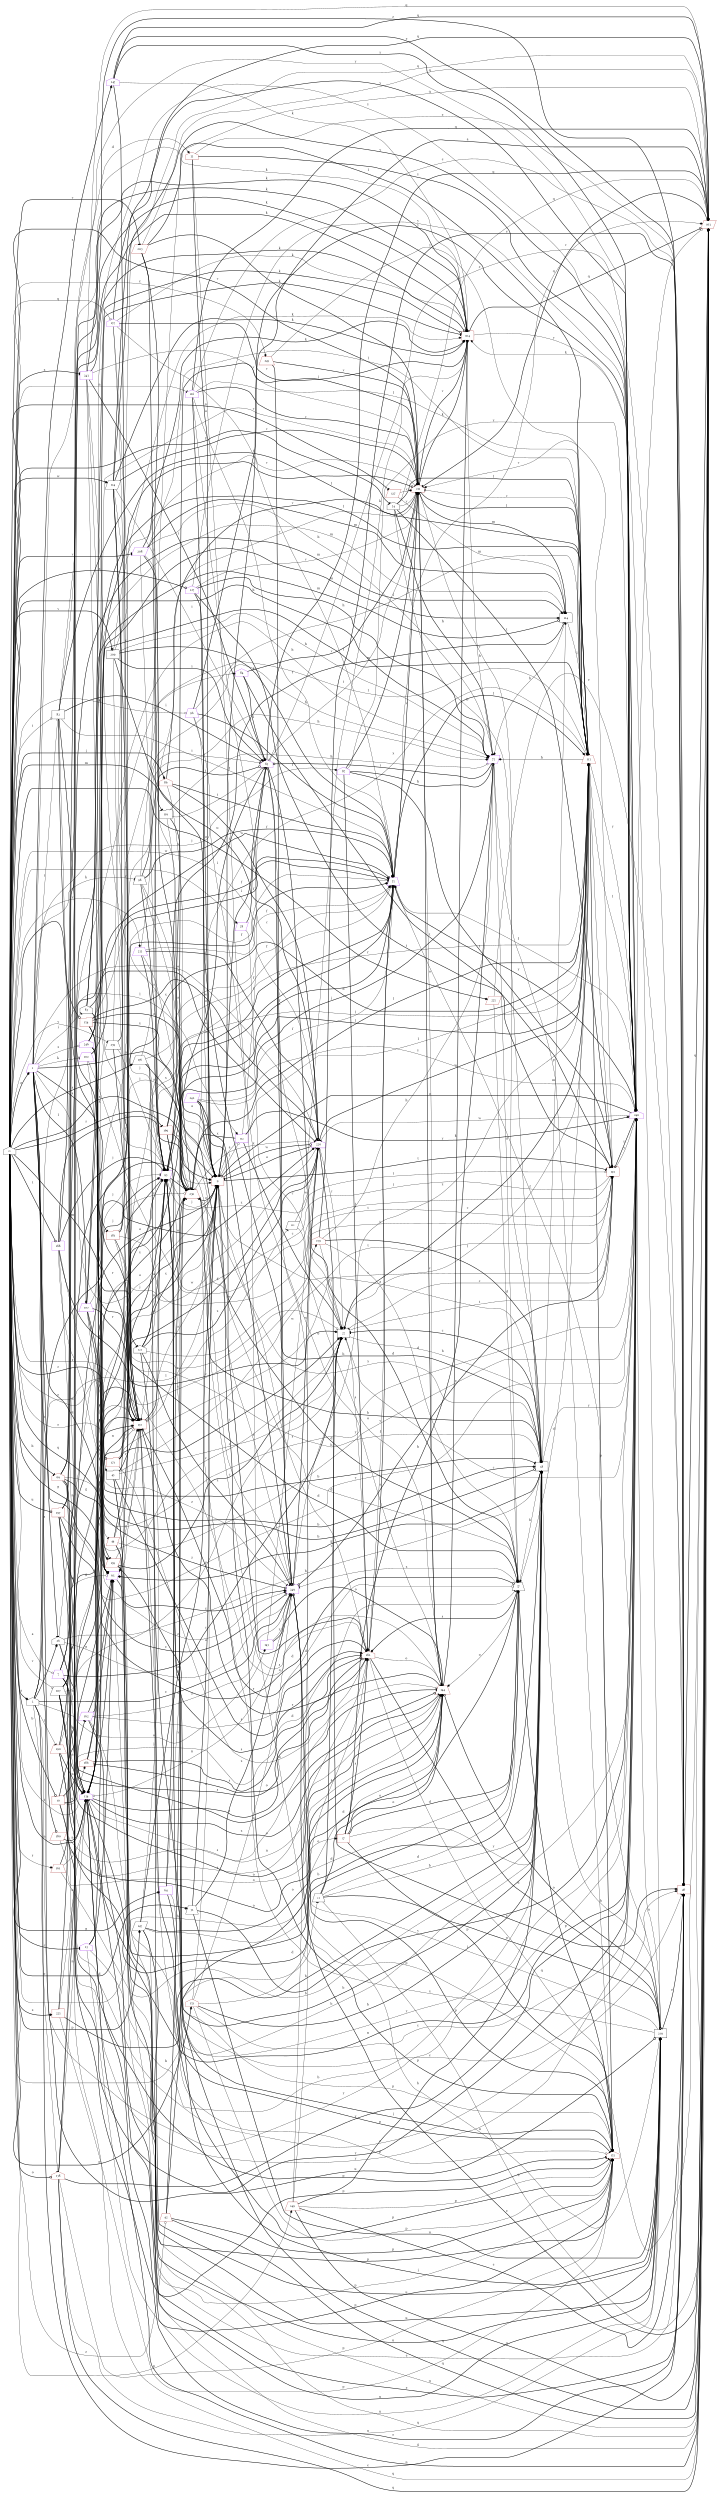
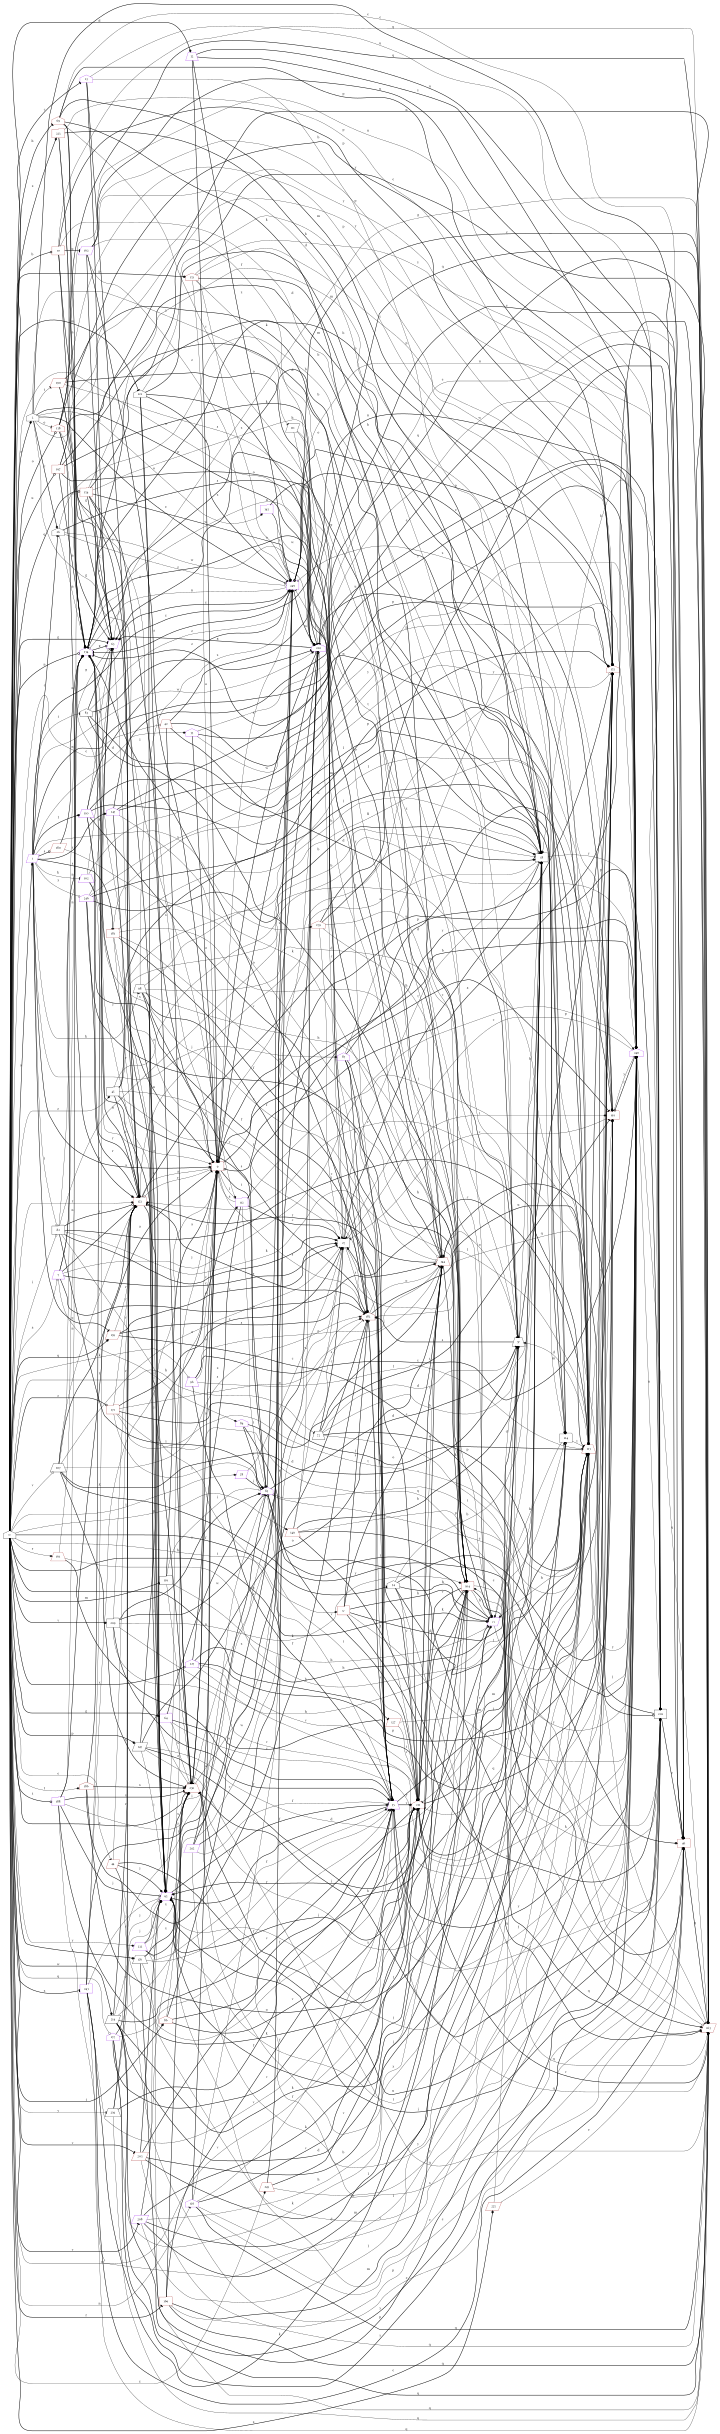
node "33": color brown -> purple
edge "0" -> "211": style bold -> solid
edge "83" -> "249": arrowhead tee -> diamond
edge "147" -> "9": now "147" -> "112"
node "190": shape trapezium -> parallelogram
node "32": color black -> purple
